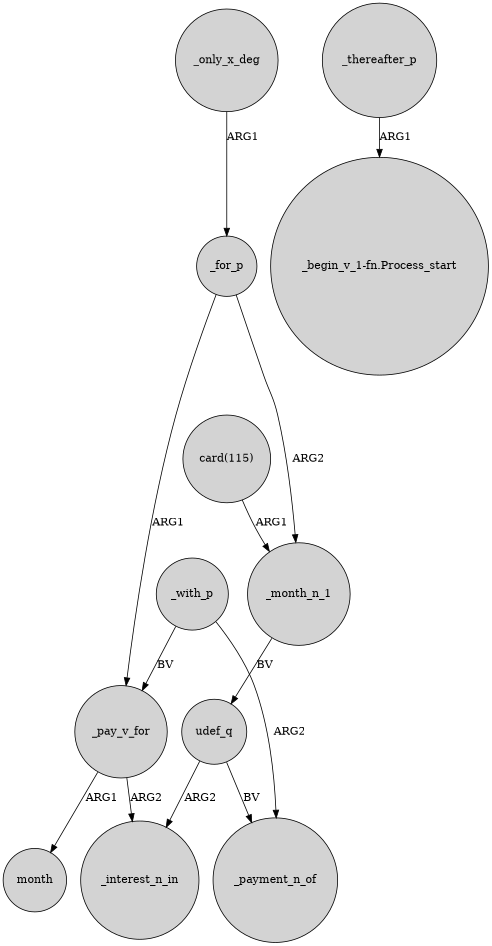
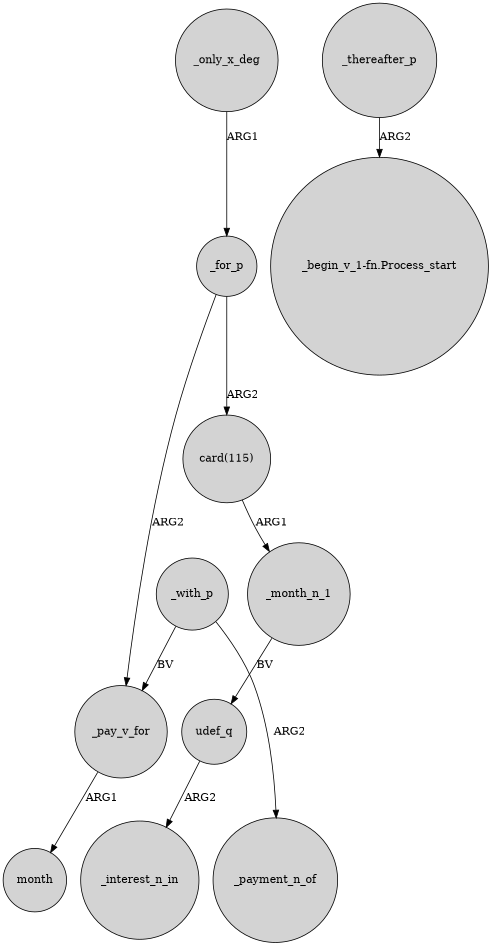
edge "_thereafter_p" -> "_begin_v_1-fn.Process_start": label "ARG1" -> "ARG2"
edge "_for_p" -> "_month_n_1": now "_for_p" -> "card(115)"
edge "_for_p" -> "_pay_v_for": label "ARG1" -> "ARG2"
edge "udef_q" -> "_payment_n_of": removed, label "BV"
edge "_pay_v_for" -> "_interest_n_in": removed, label "ARG2"
